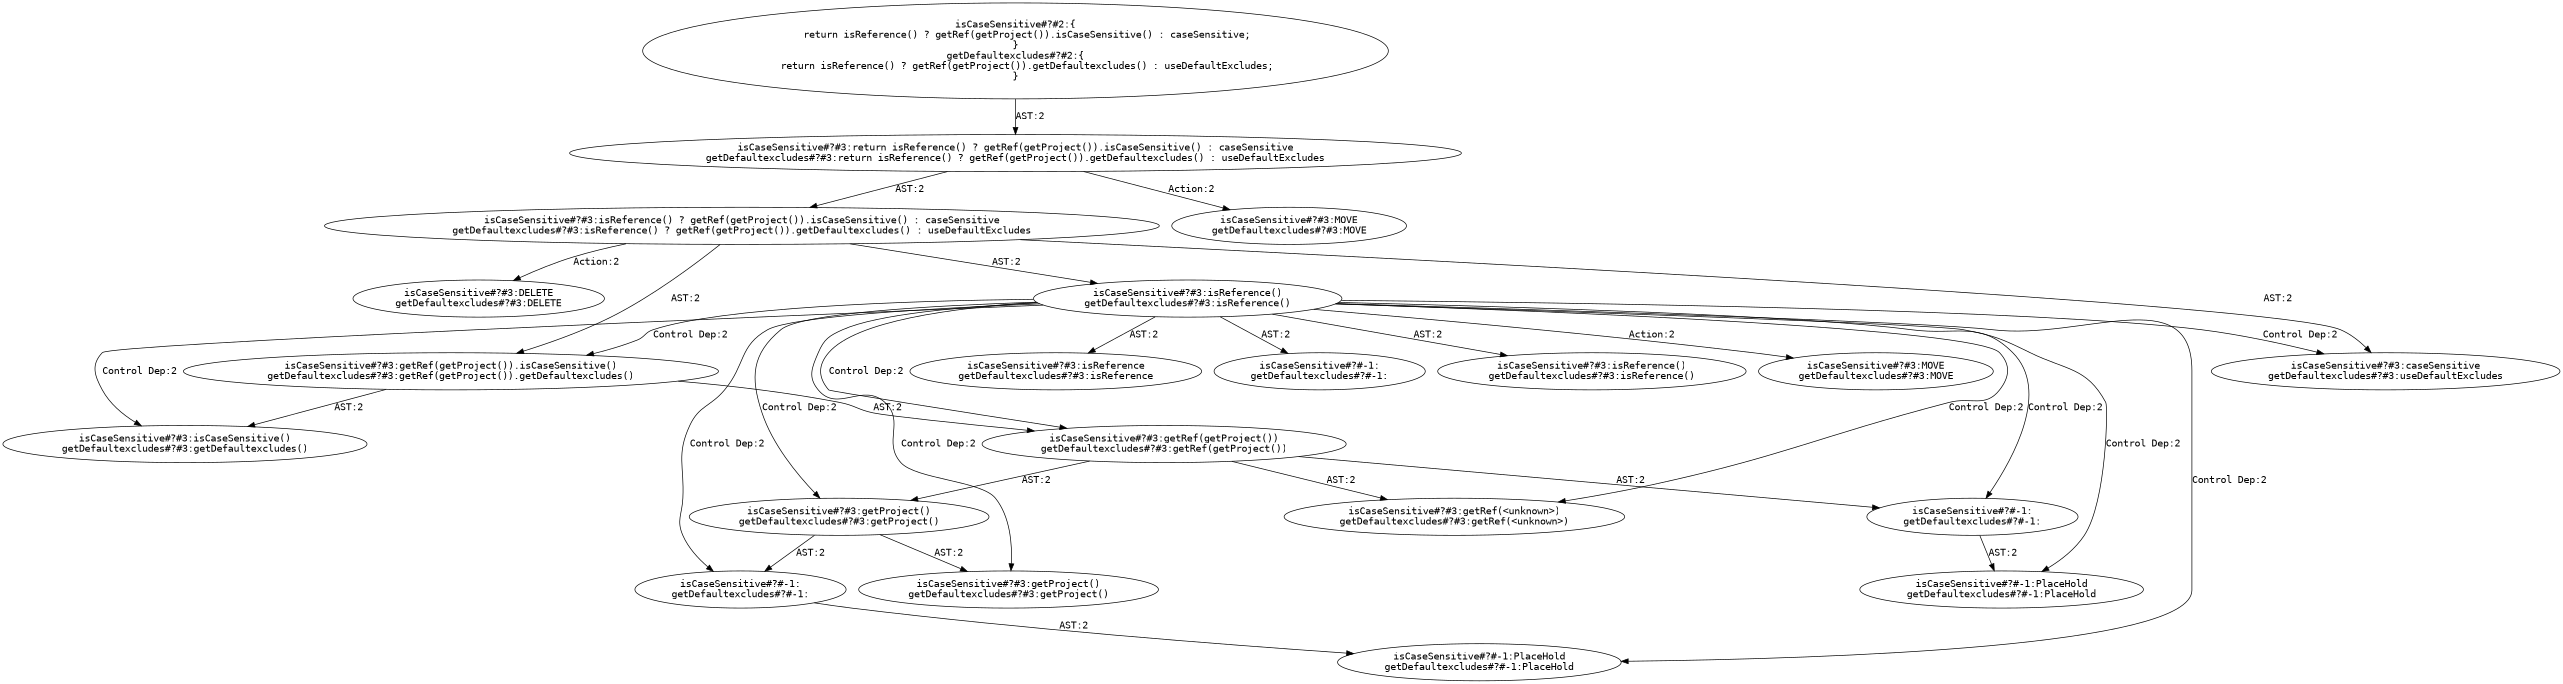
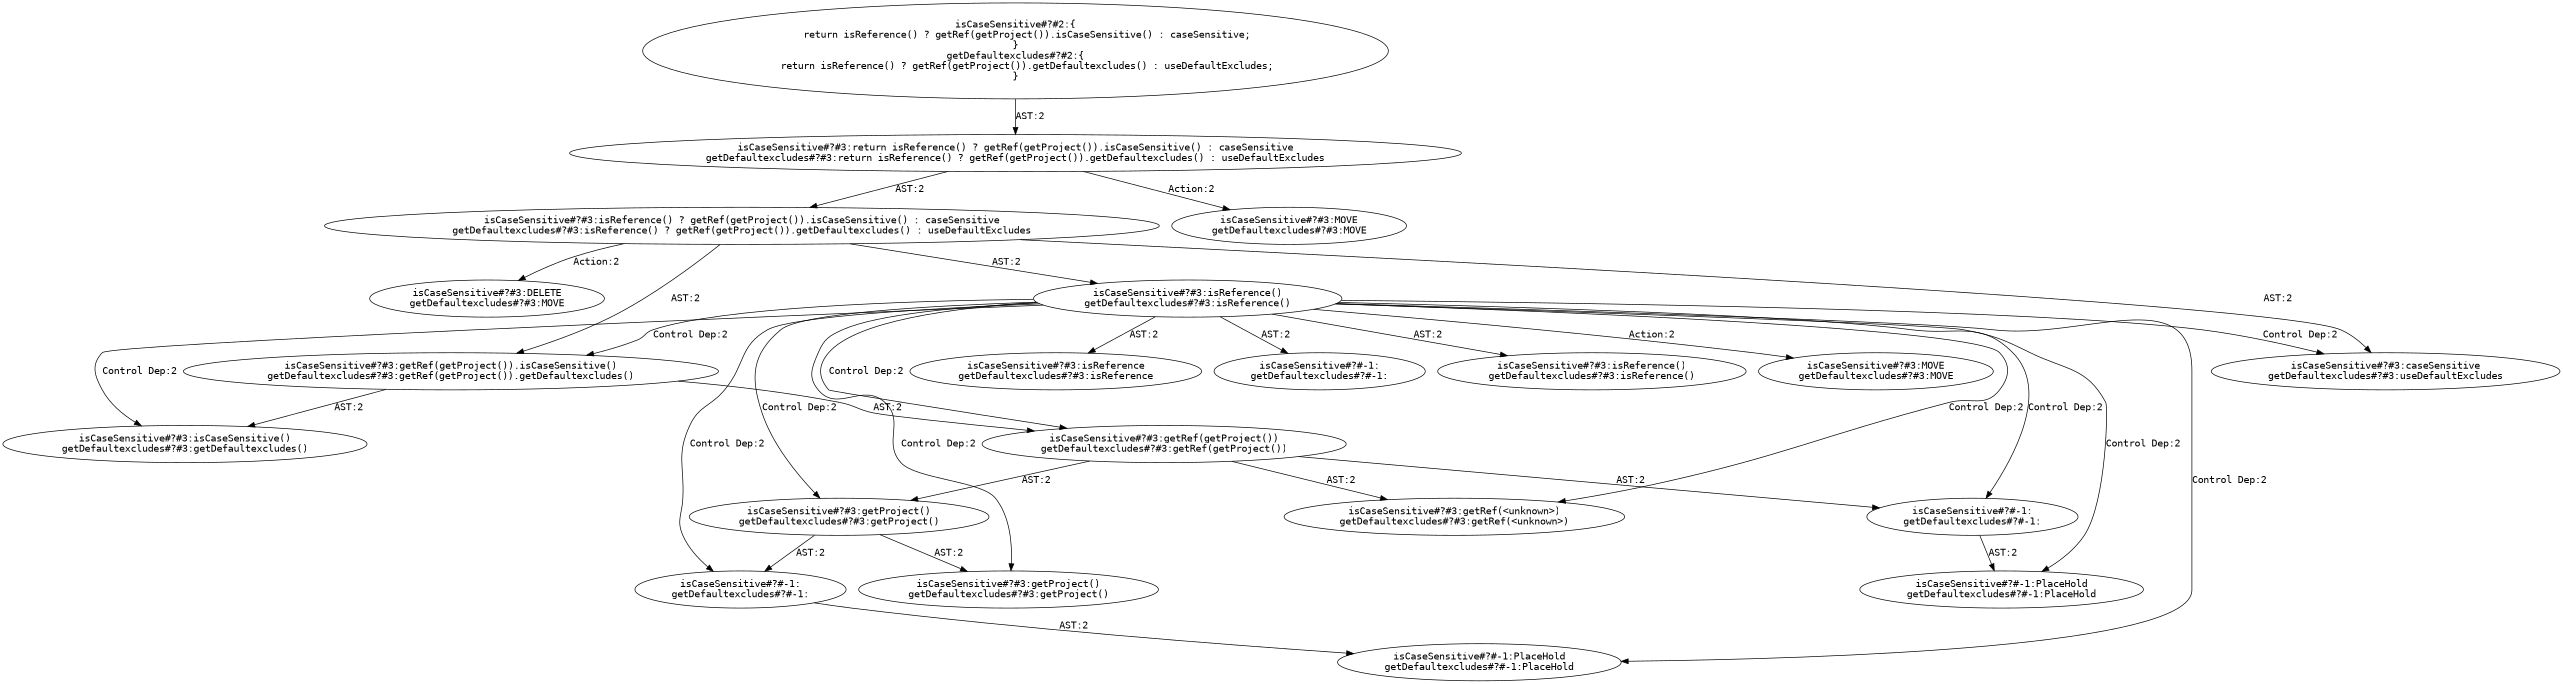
node "isCaseSensitive#?#3:DELETE getDefaultexcludes#?#3:DELETE": label "isCaseSensitive#?#3:DELETE getDefaultexcludes#?#3:DELETE" -> "isCaseSensitive#?#3:DELETE getDefaultexcludes#?#3:MOVE"
